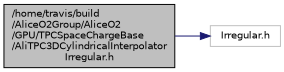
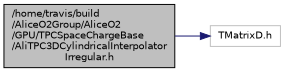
node "Irregular.h": label "Irregular.h" -> "TMatrixD.h"
